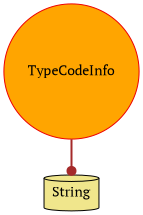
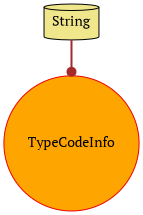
edge "TypeCodeInfo" -> "String": reversed
